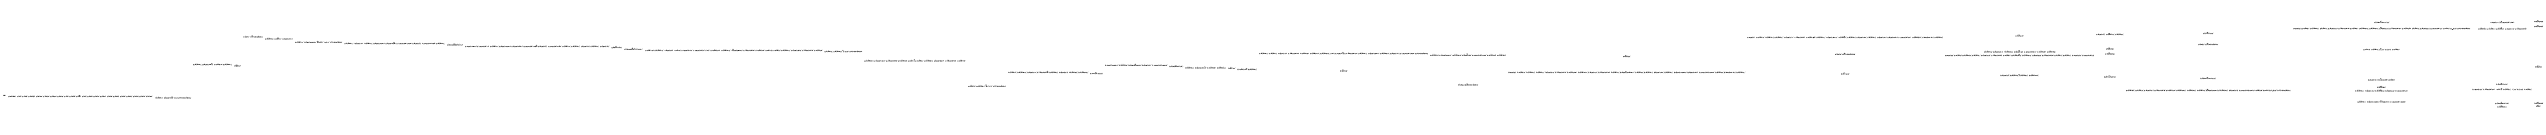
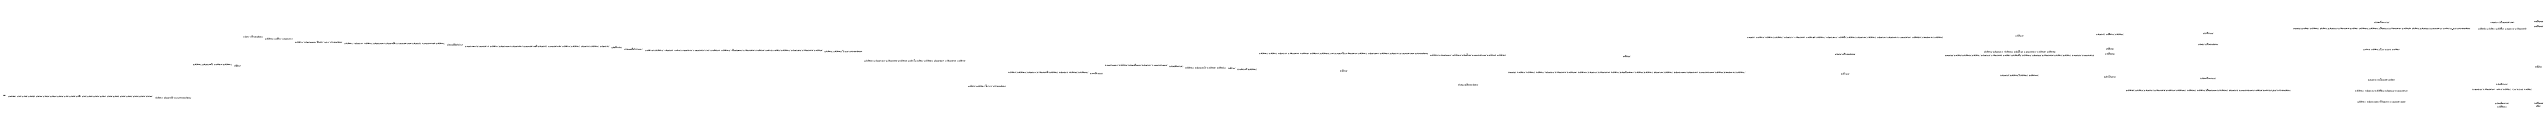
node "3909: read-variable['_ref6',v51,-]": removed
